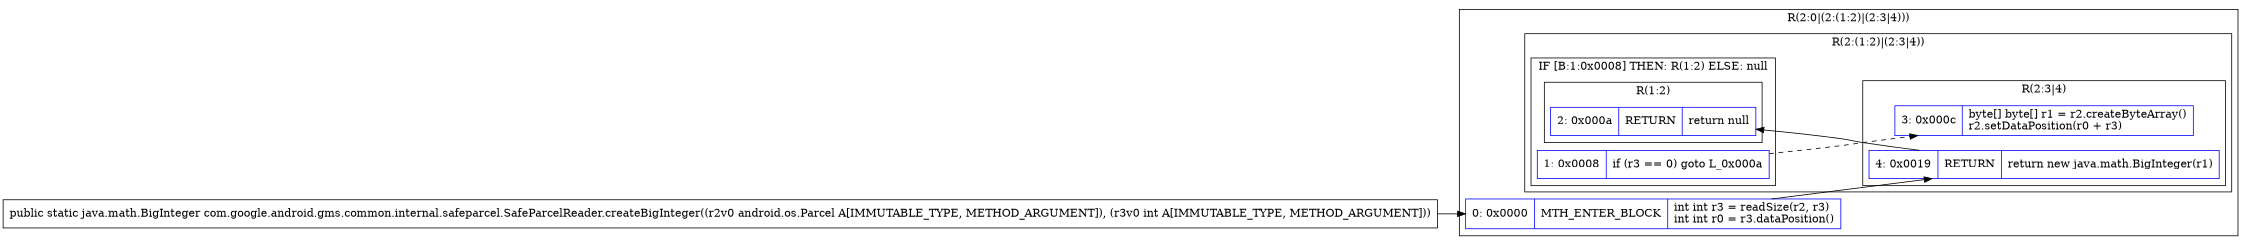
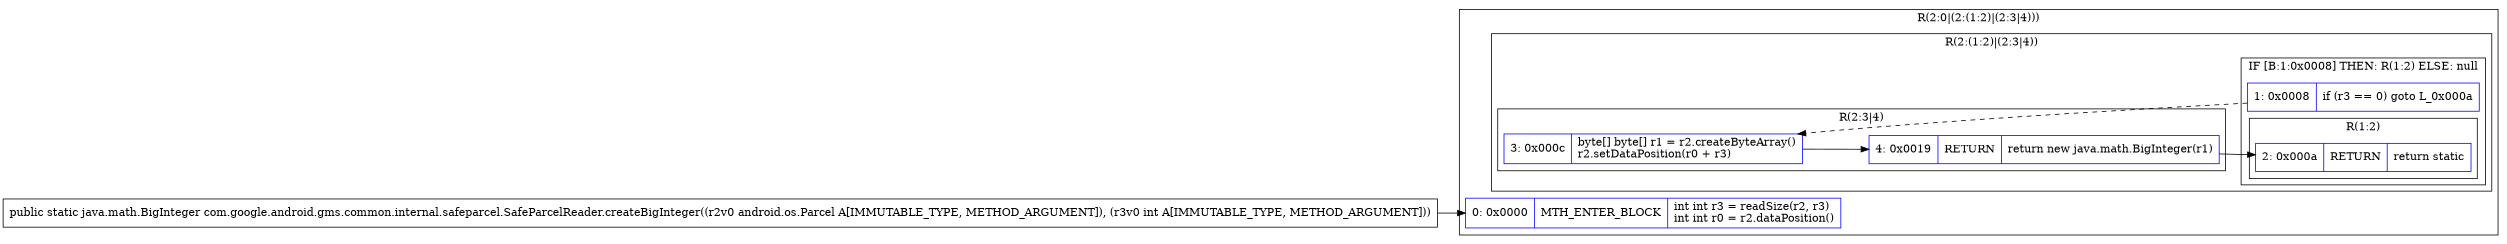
node "2: 0x000a": text "return null" -> "return static"
edge "0: 0x0000" -> "4: 0x0019": now "3: 0x000c" -> "4: 0x0019"
node "0: 0x0000": text "int int r0 = r3.dataPosition()" -> "int int r0 = r2.dataPosition()"
